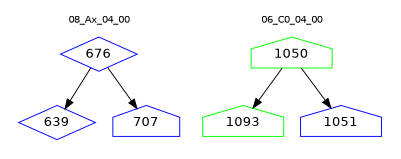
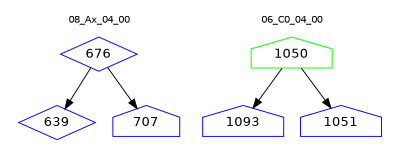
node "1093": color green -> blue
